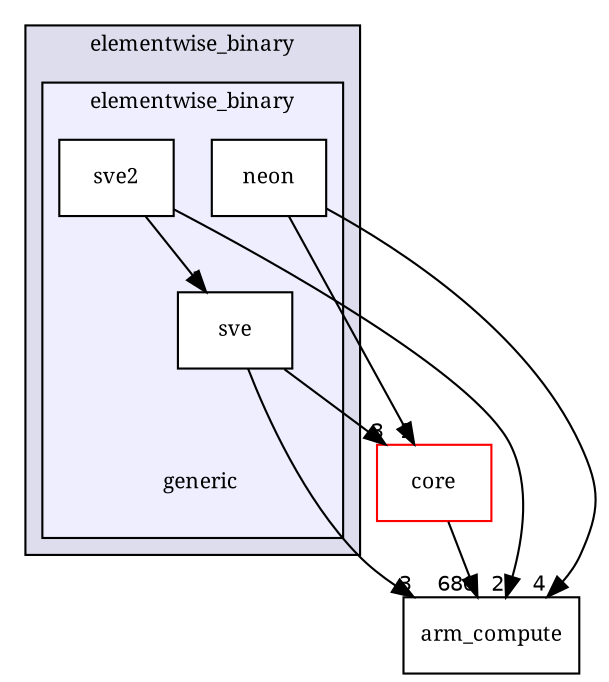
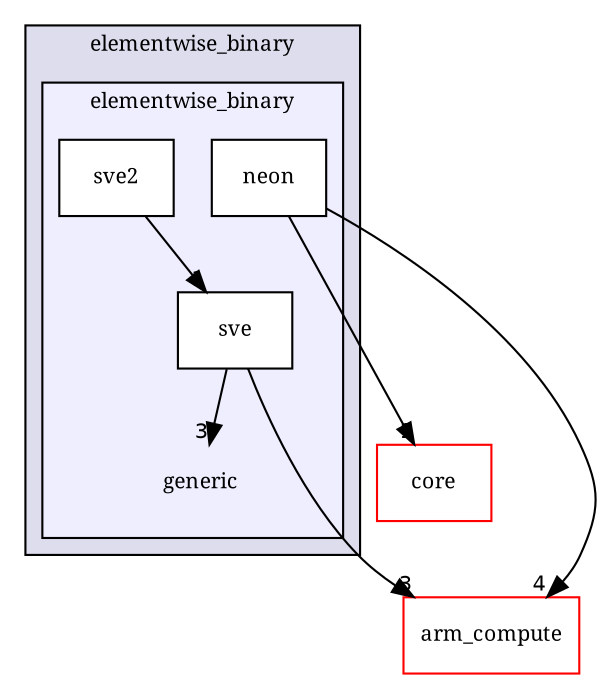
edge "sve2" -> "arm_compute": removed
edge "sve" -> "core": now "sve" -> "generic"
edge "core" -> "arm_compute": removed
node "arm_compute": color black -> red
